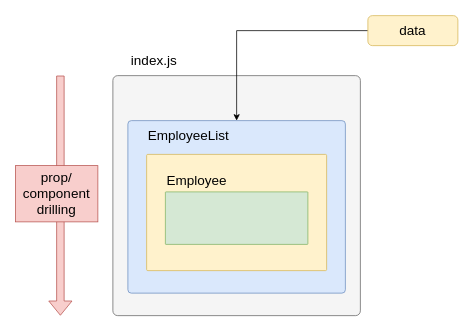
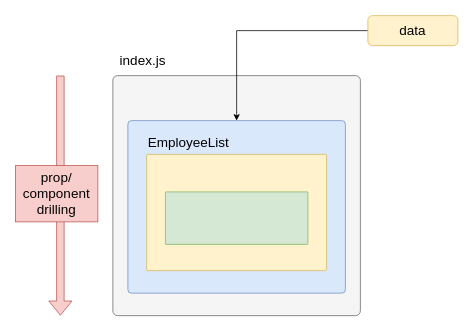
node "index.js": moved (154, 60) -> (143, 60)
node "EmployeeList": moved (194, 135) -> (194, 143)
node "Employee": removed
